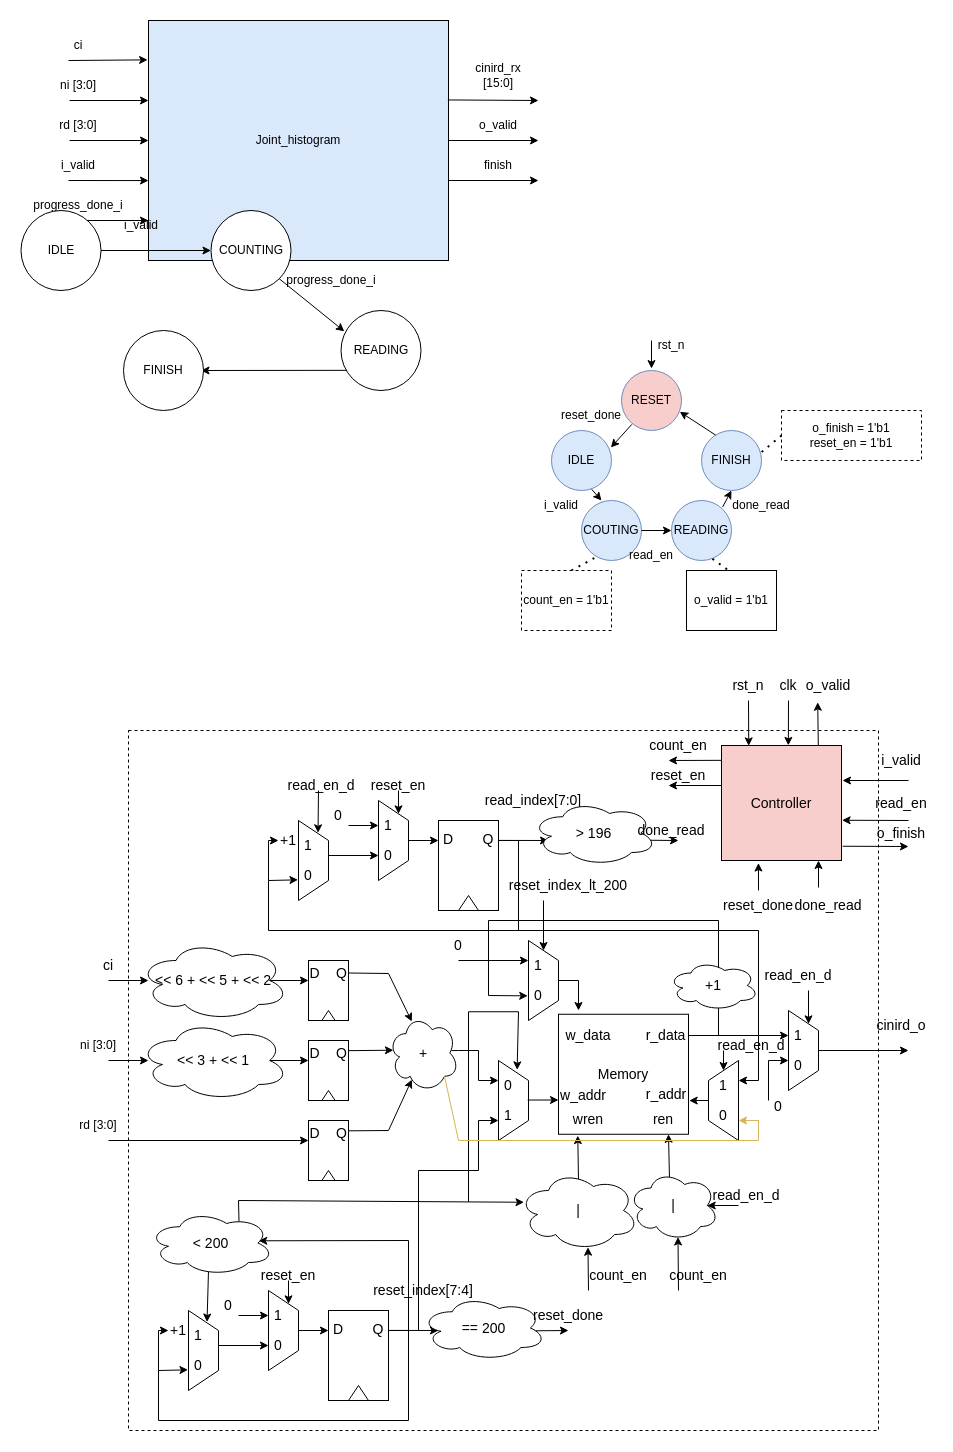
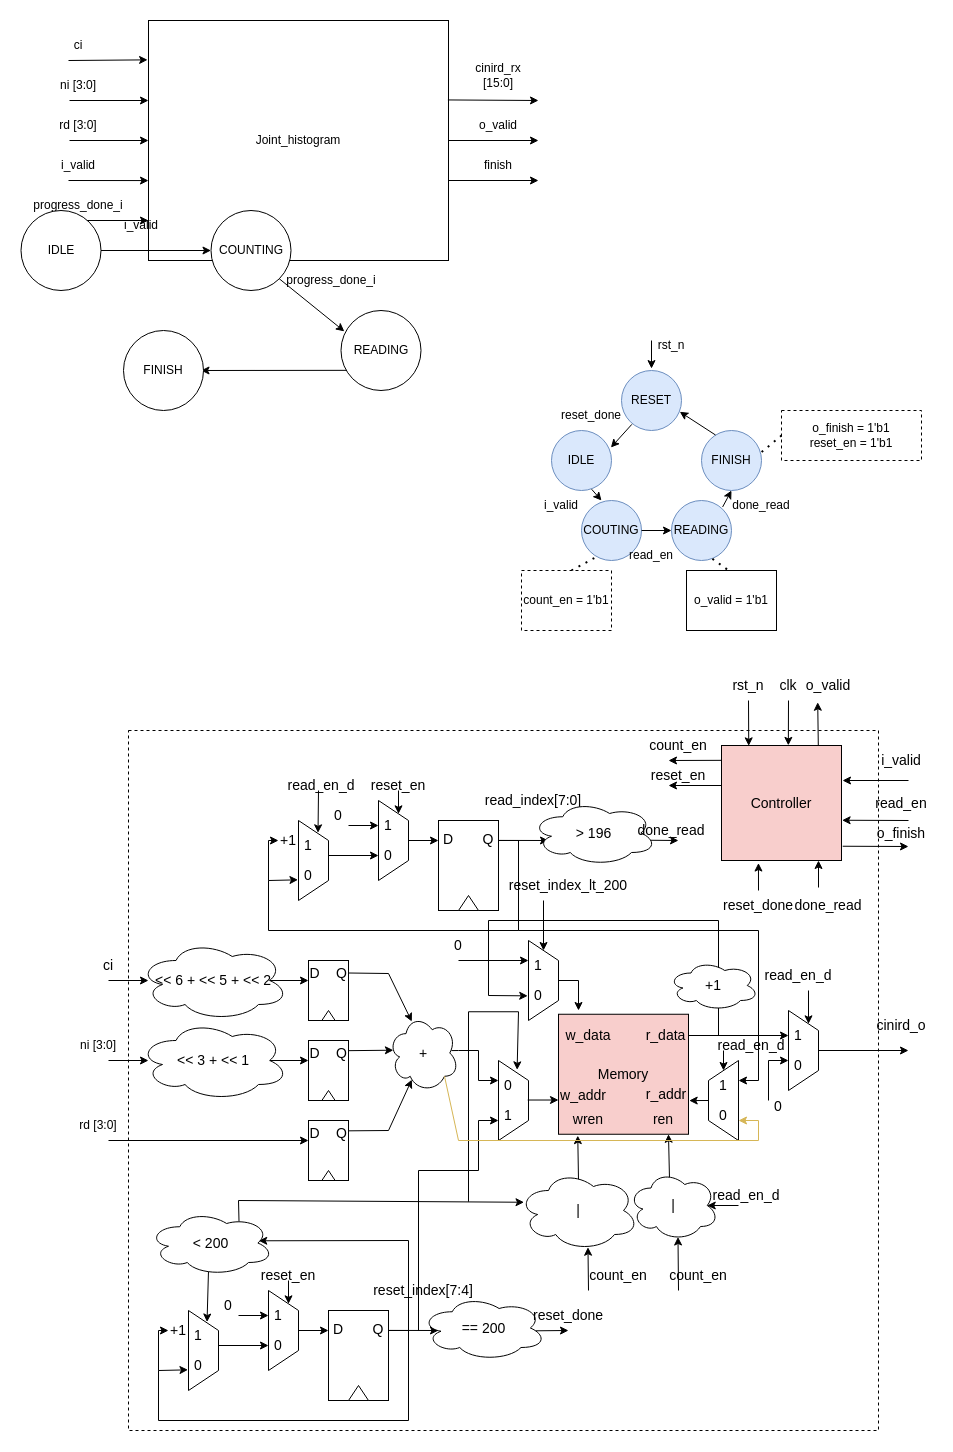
node "Joint_histogram": fillcolor #dae8fc -> #ffffff
node "RESET": fillcolor #f8cecc -> #dae8fc
node "Memory": fillcolor #ffffff -> #f8cecc
